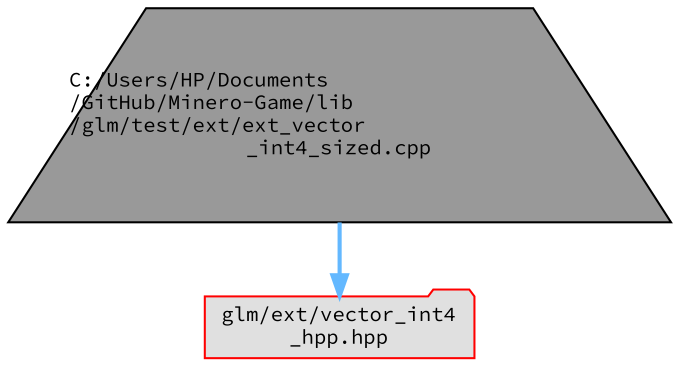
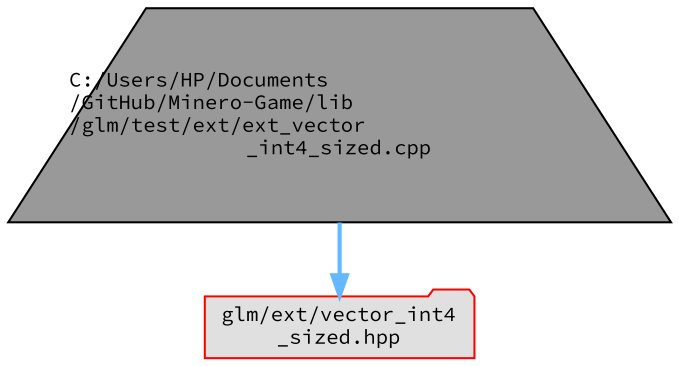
node "glm/ext/vector_int4 _hpp.hpp": label "glm/ext/vector_int4 _hpp.hpp" -> "glm/ext/vector_int4 _sized.hpp"
